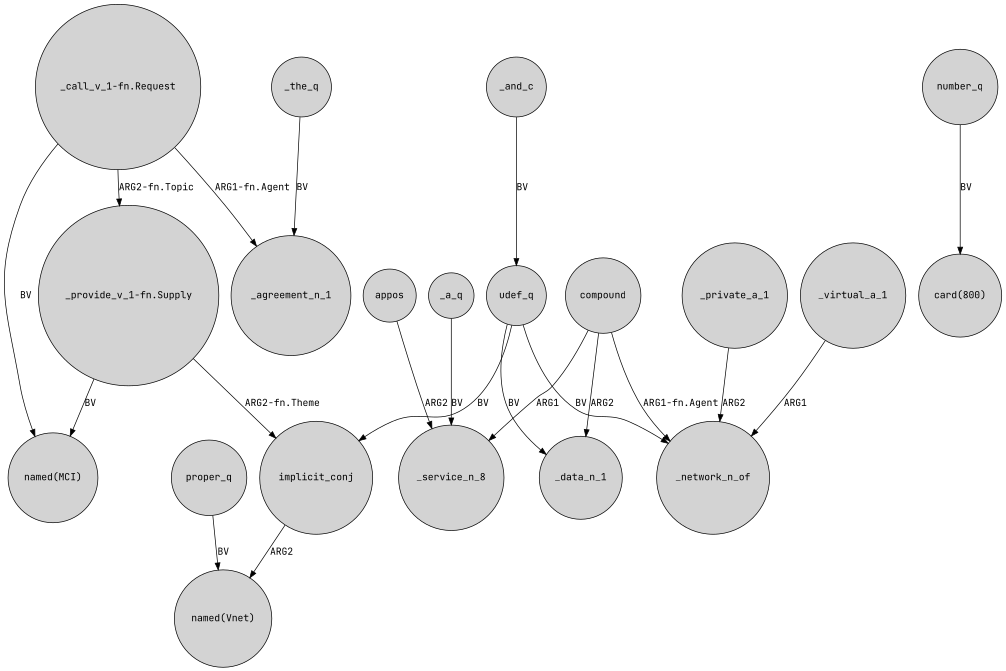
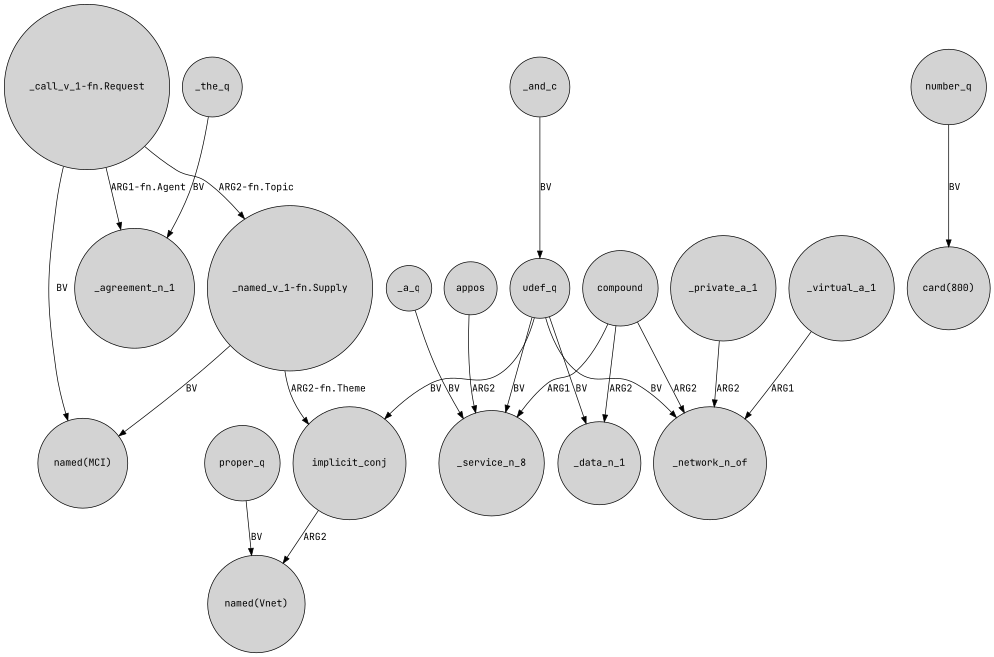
node "_provide_v_1-fn.Supply": label "_provide_v_1-fn.Supply" -> "_named_v_1-fn.Supply"
edge "udef_q" -> "_service_n_8": added, label "BV"
edge "compound" -> "_network_n_of": label "ARG1-fn.Agent" -> "ARG2"
